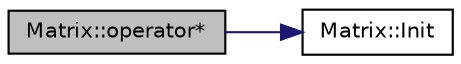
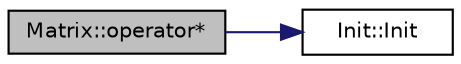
node "Matrix::Init": label "Matrix::Init" -> "Init::Init"
